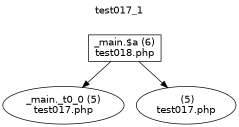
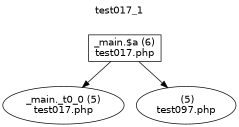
node "_main.$a (6) test018.php": label "_main.$a (6) test018.php" -> "_main.$a (6) test017.php"
node "(5) test017.php": label "(5) test017.php" -> "(5) test097.php"
